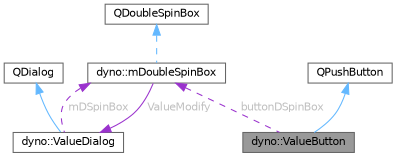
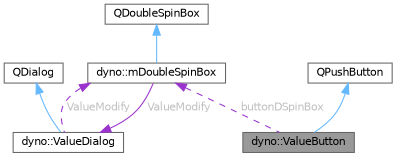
edge "dyno::mDoubleSpinBox" -> "QDoubleSpinBox": style dashed -> solid
edge "dyno::ValueDialog" -> "dyno::mDoubleSpinBox": label " mDSpinBox" -> " ValueModify"
